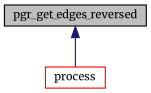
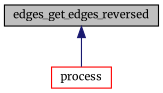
node "pgr_get_edges_reversed": label "pgr_get_edges_reversed" -> "edges_get_edges_reversed"
